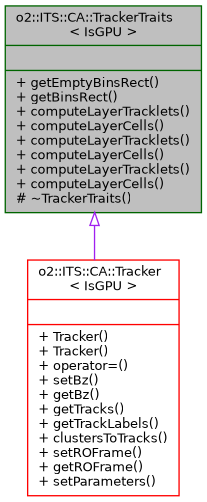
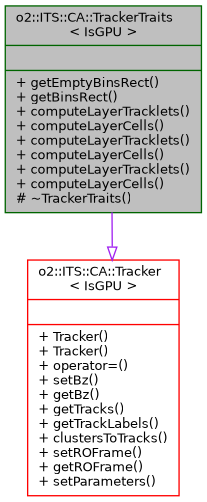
edge "o2::ITS::CA::Tracker" -> "o2::ITS::CA::TrackerTraits": reversed
